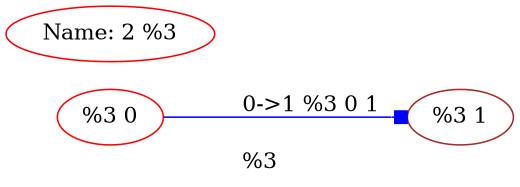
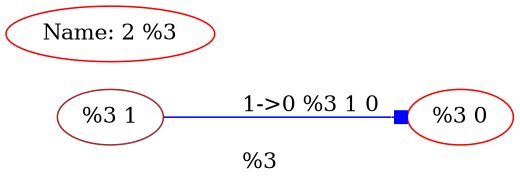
edge "%3 0" -> "%3 1": reversed
